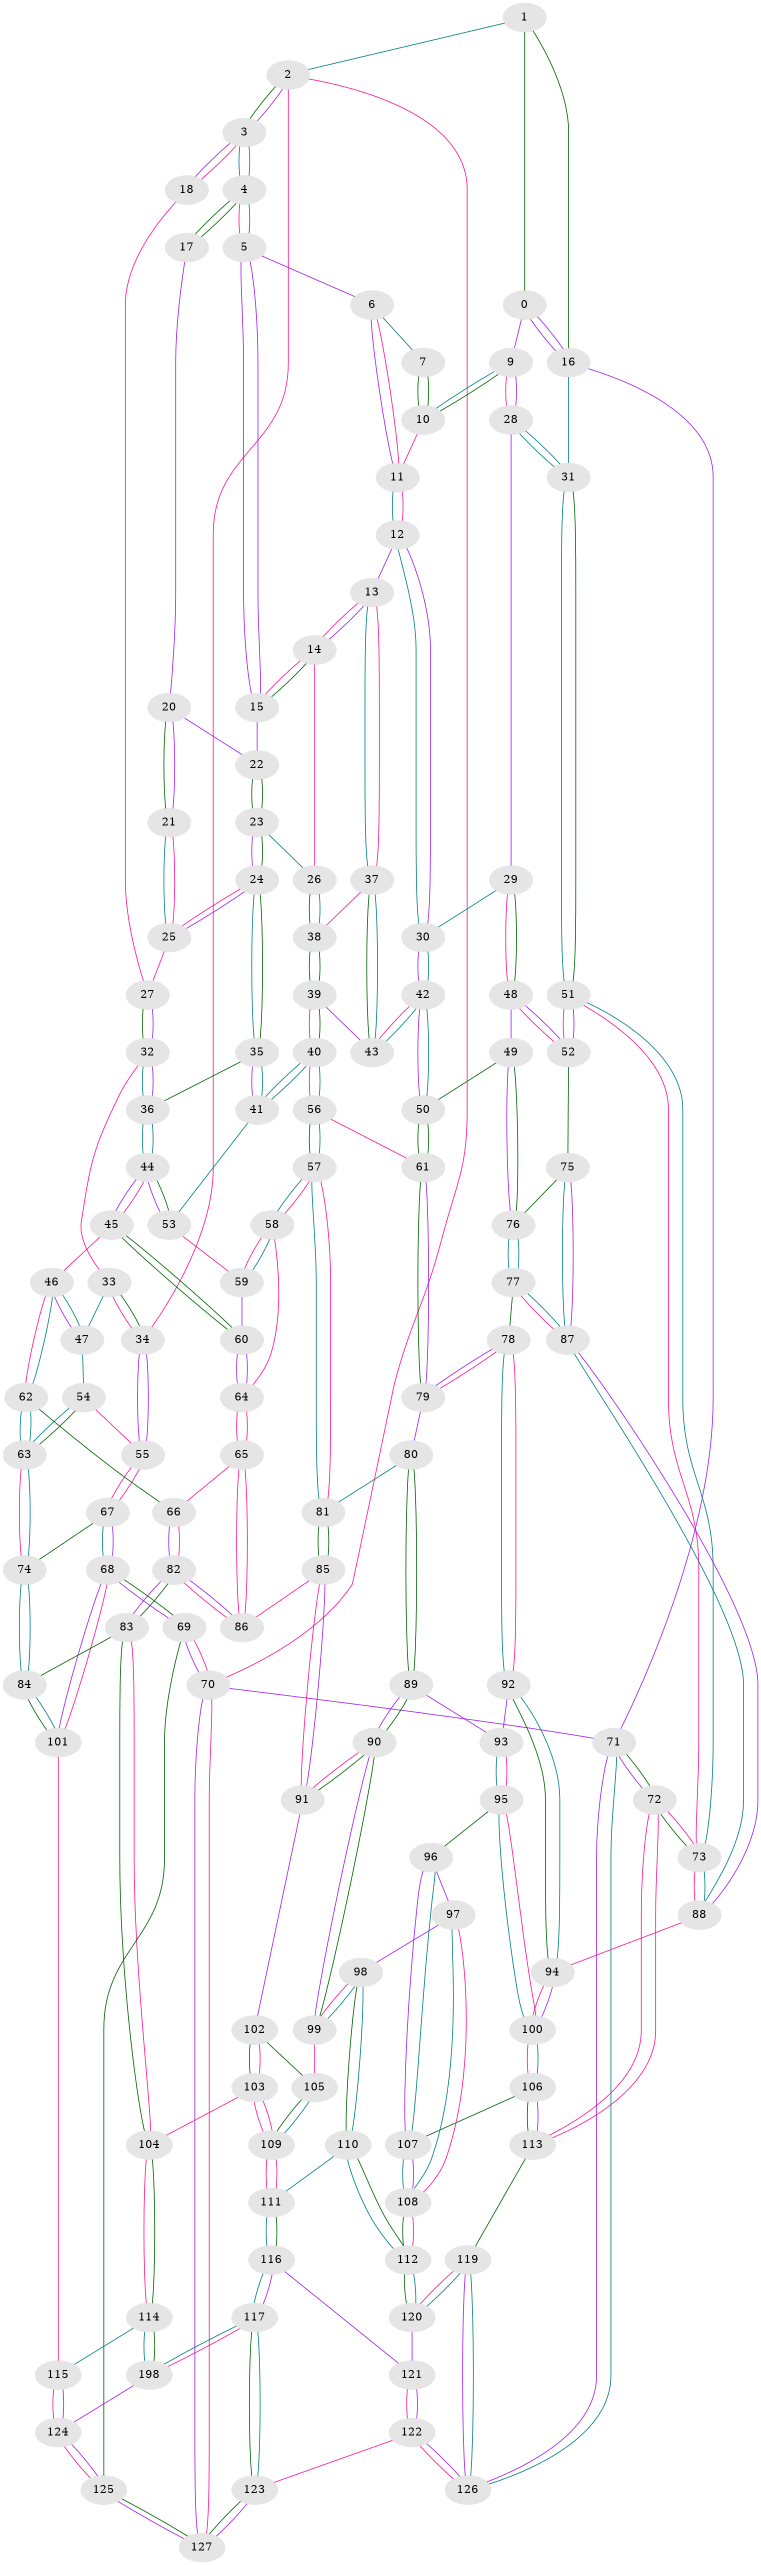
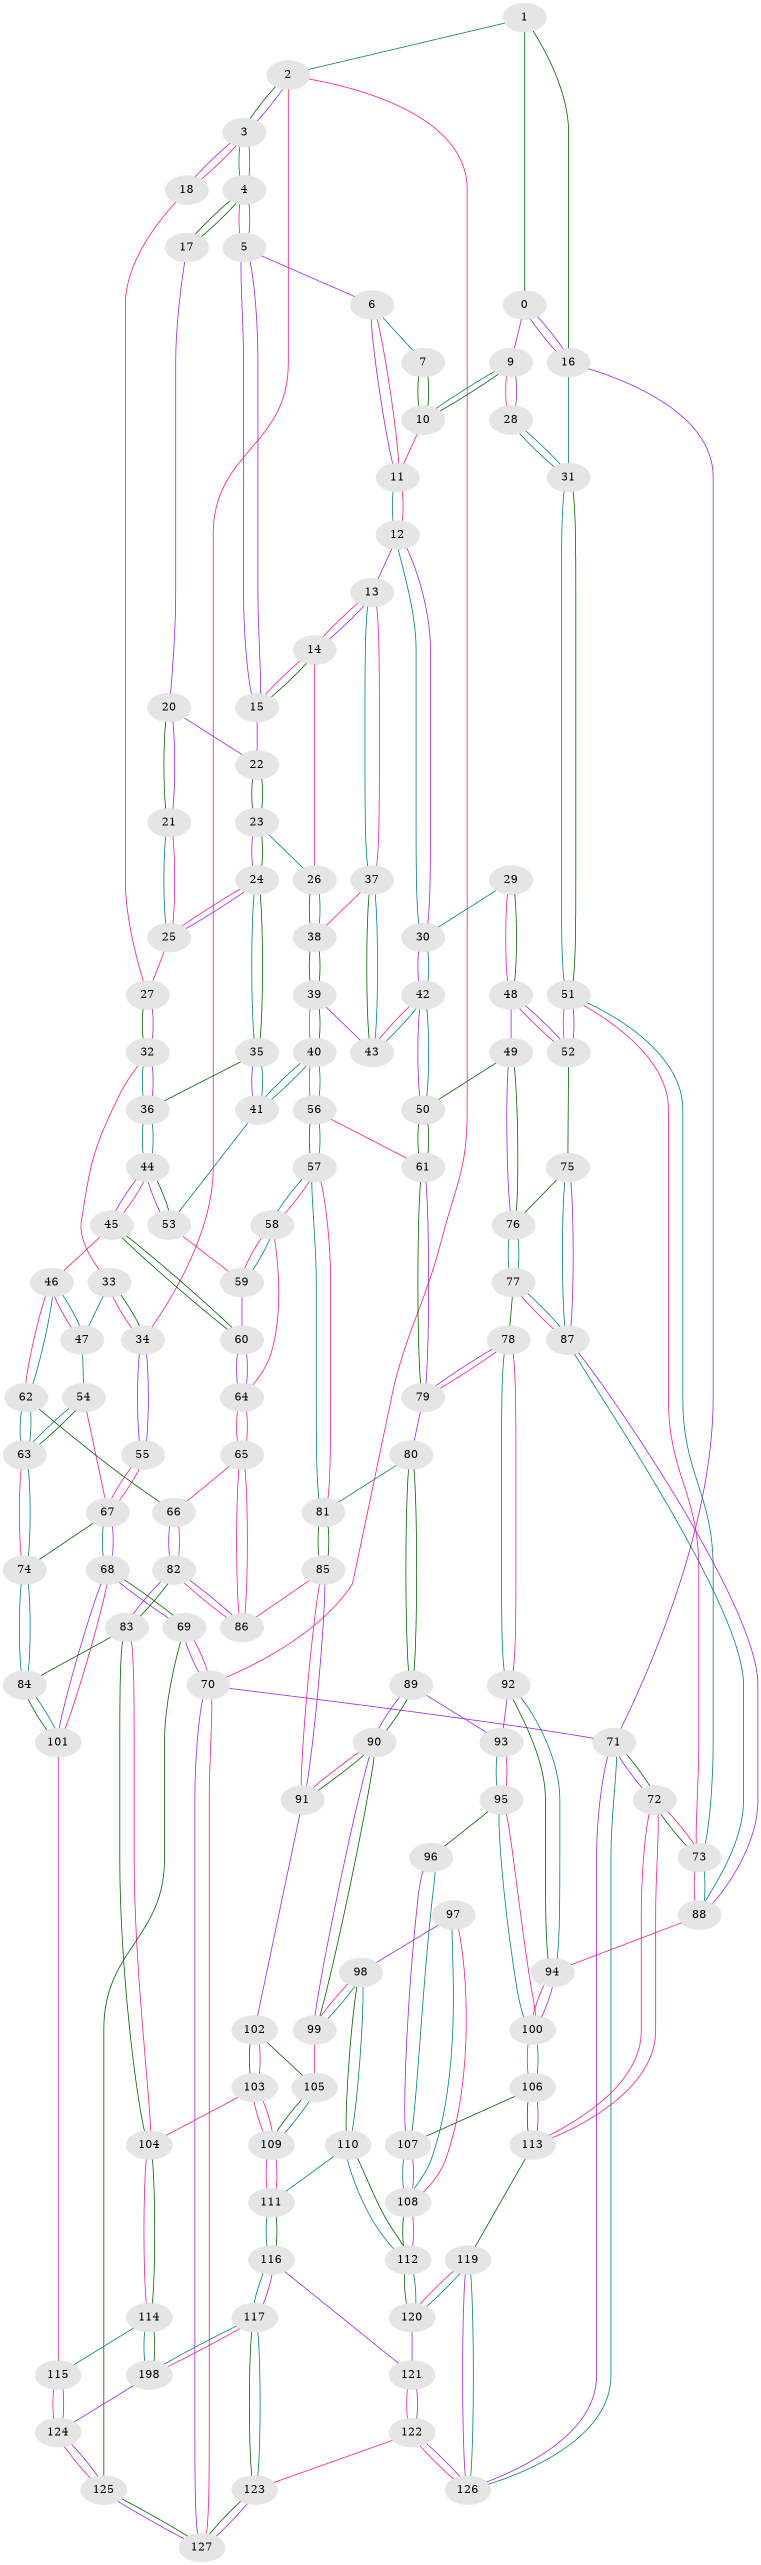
edge "28" -- "29": removed
edge "54" -- "55": now "54" -- "67"
edge "96" -- "97": removed
